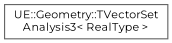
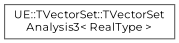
node "UE::Geometry::TVectorSet Analysis3< RealType >": label "UE::Geometry::TVectorSet Analysis3< RealType >" -> "UE::TVectorSet::TVectorSet Analysis3< RealType >"
